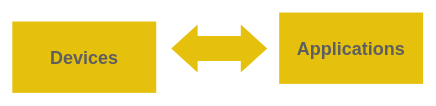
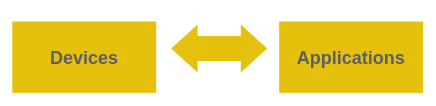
node "Applications": moved (351, 48) -> (351, 57)
